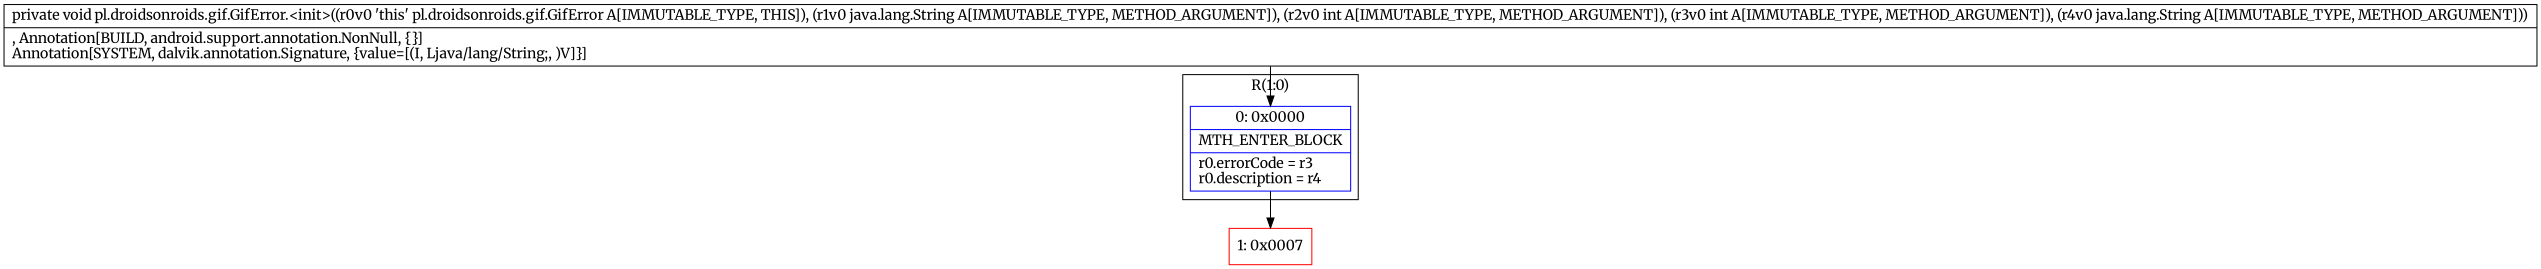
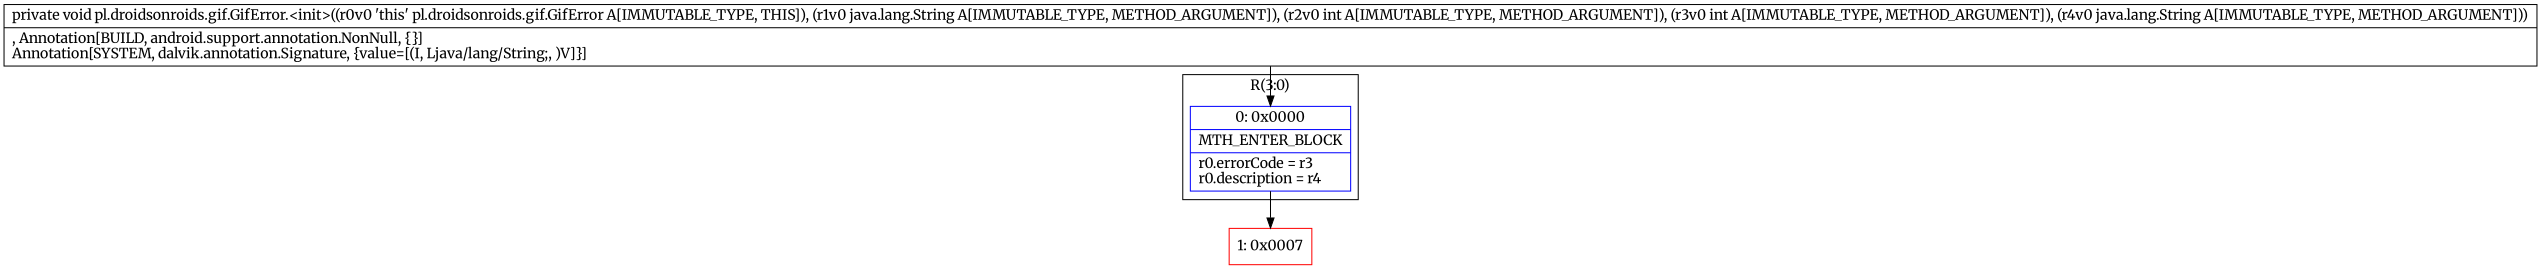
cluster "R(1:0)": label "R(1:0)" -> "R(3:0)"
